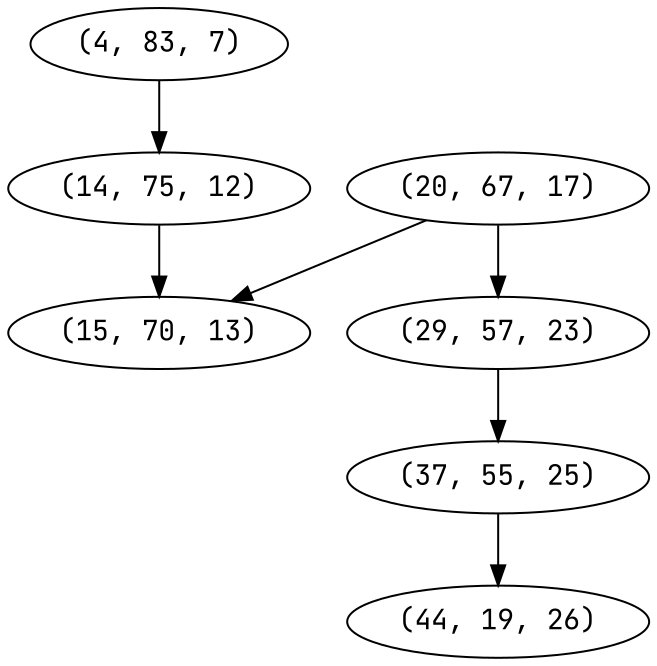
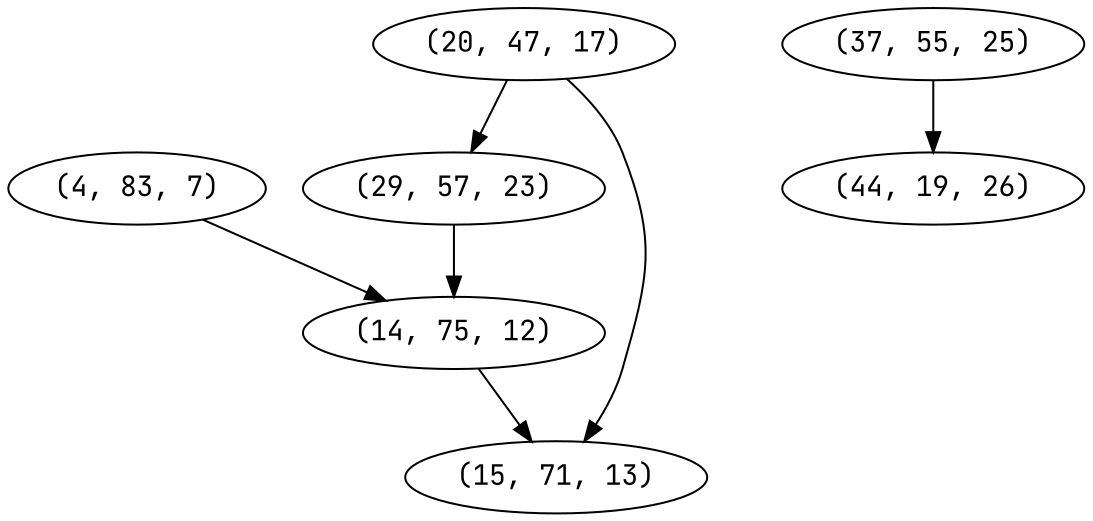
node "(20, 67, 17)": label "(20, 67, 17)" -> "(20, 47, 17)"
node "(15, 70, 13)": label "(15, 70, 13)" -> "(15, 71, 13)"
edge "(29, 57, 23)" -> "(37, 55, 25)": now "(29, 57, 23)" -> "(14, 75, 12)"
